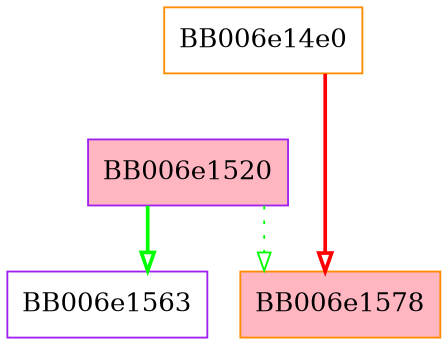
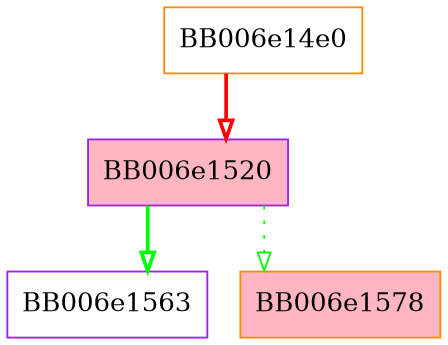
edge "BB006e14e0" -> "BB006e1578": now "BB006e14e0" -> "BB006e1520"
